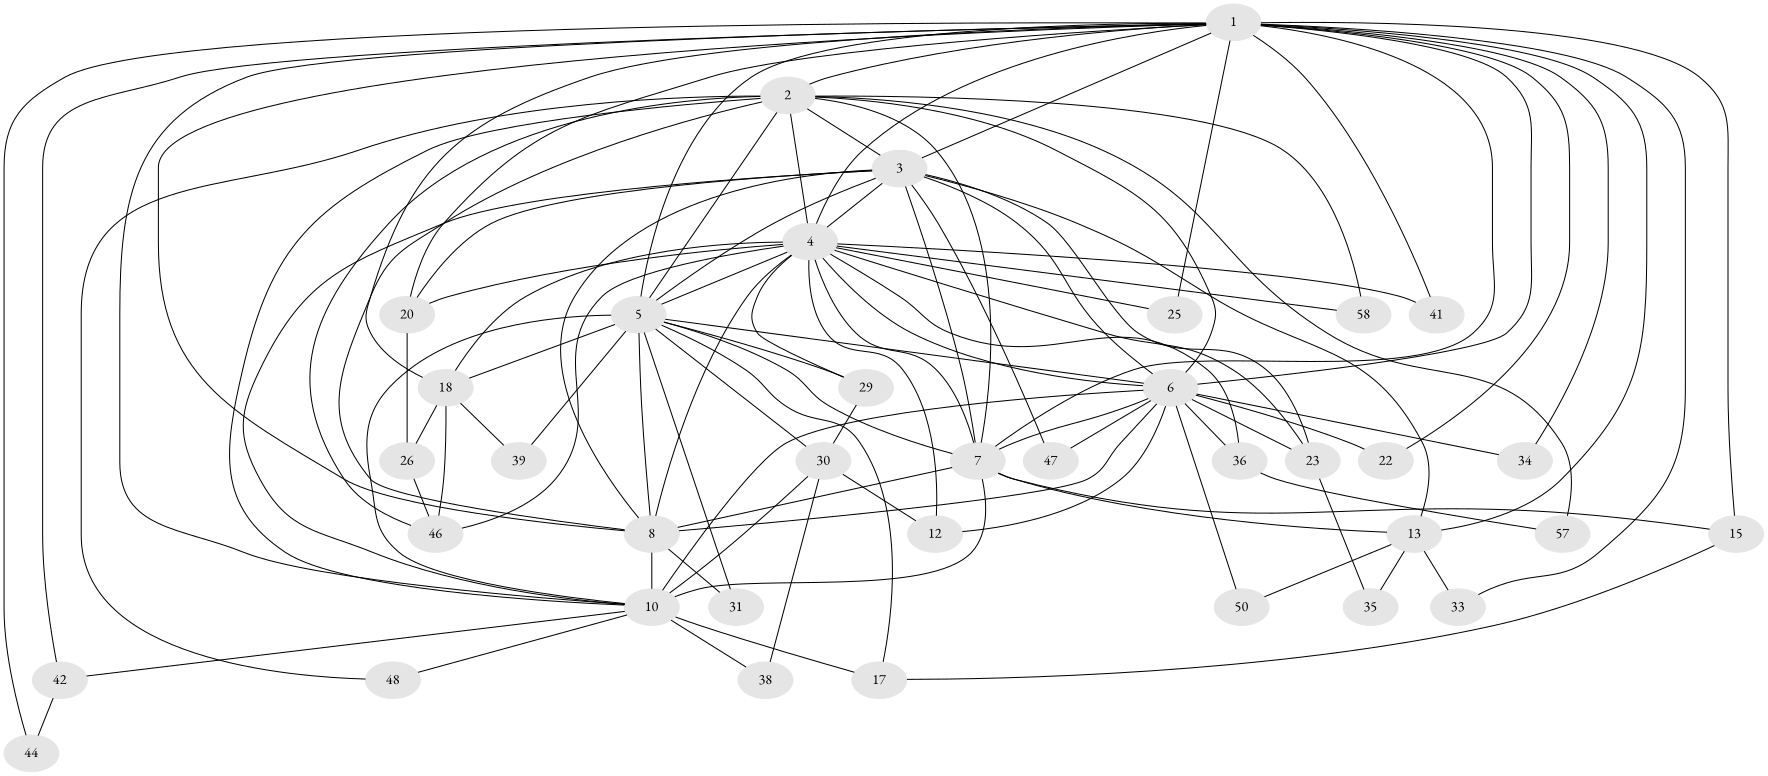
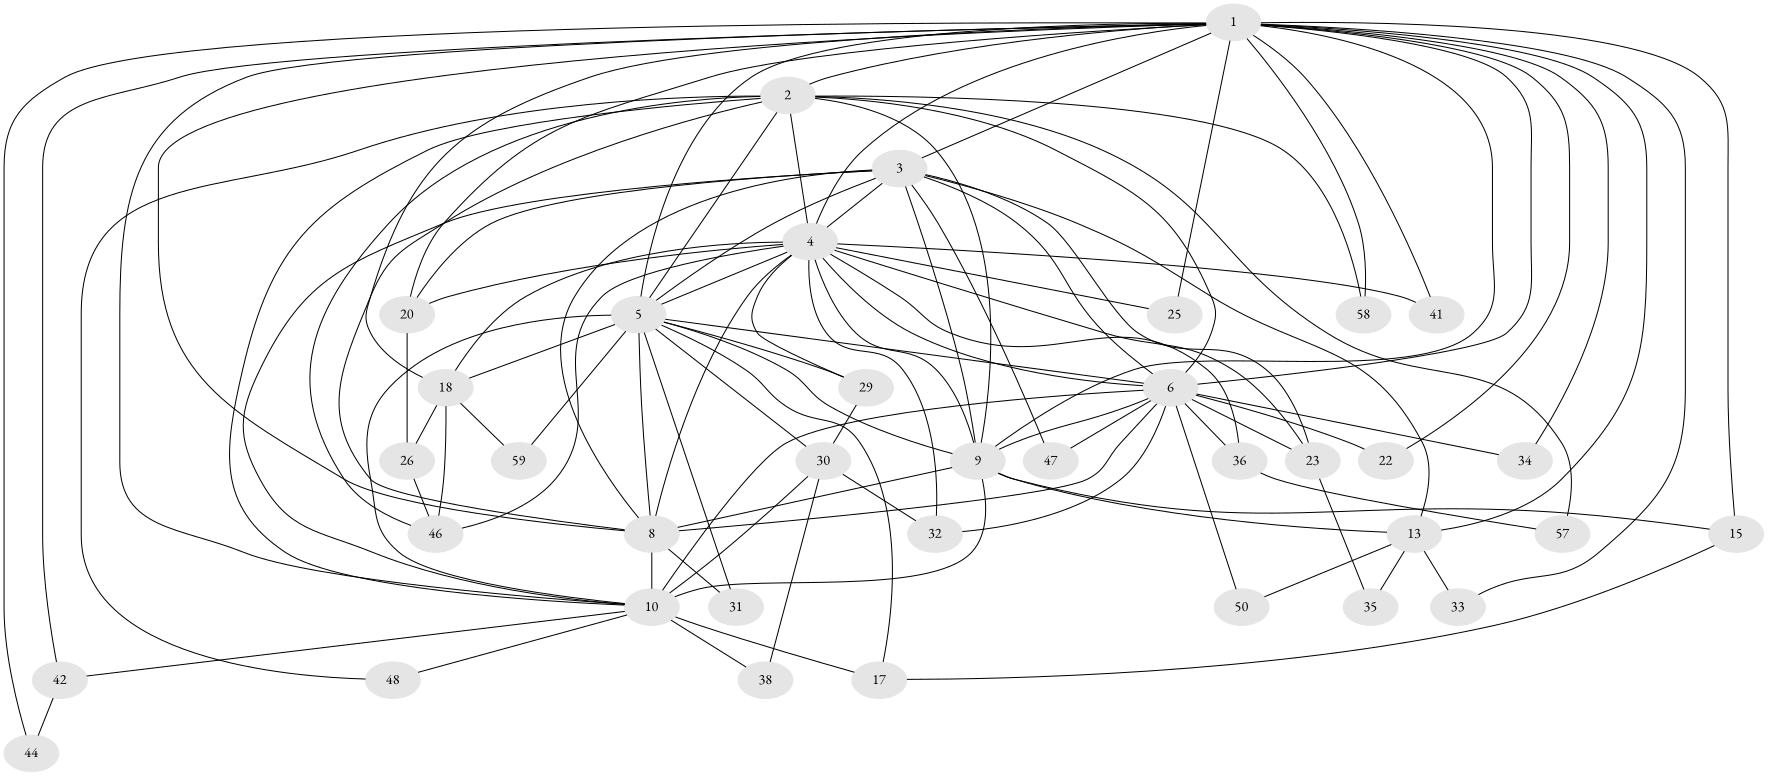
edge "2" -- "3": removed
edge "4" -- "58": now "1" -- "58"
node "39": label "39" -> "59"
node "7": label "7" -> "9"
node "12": label "12" -> "32"
